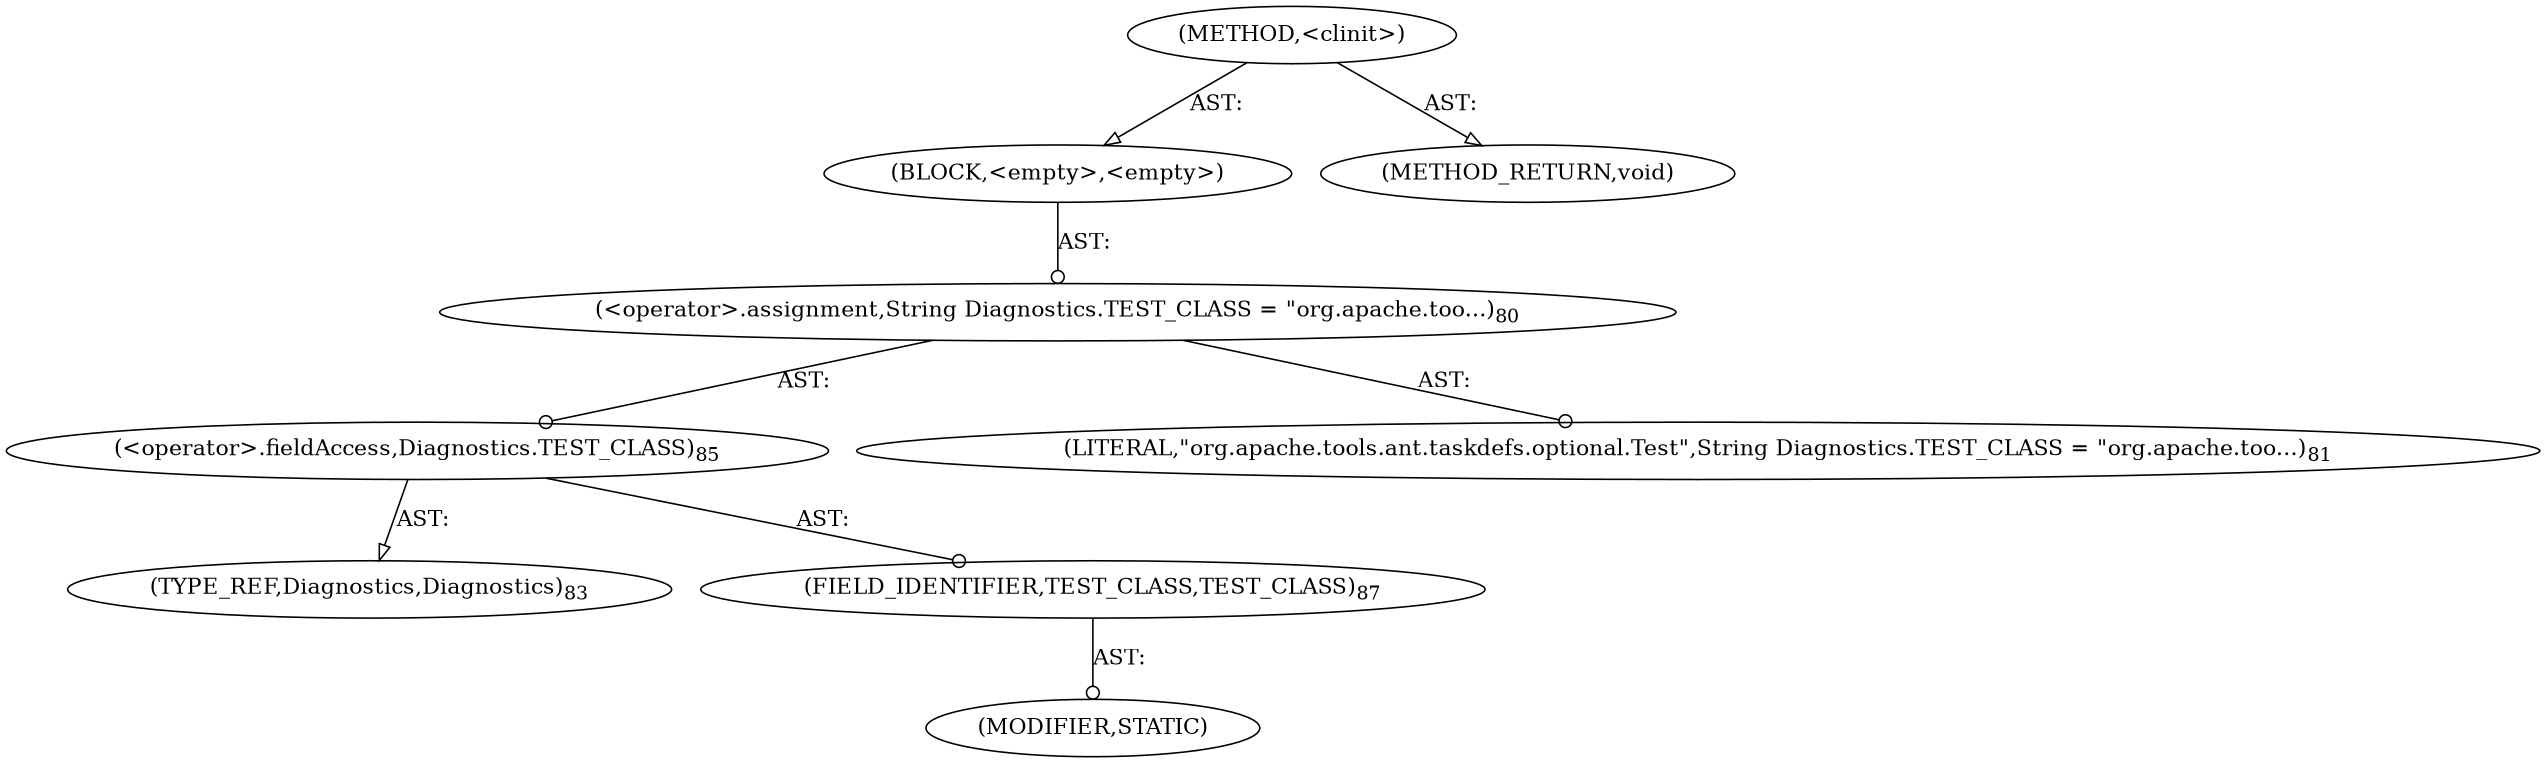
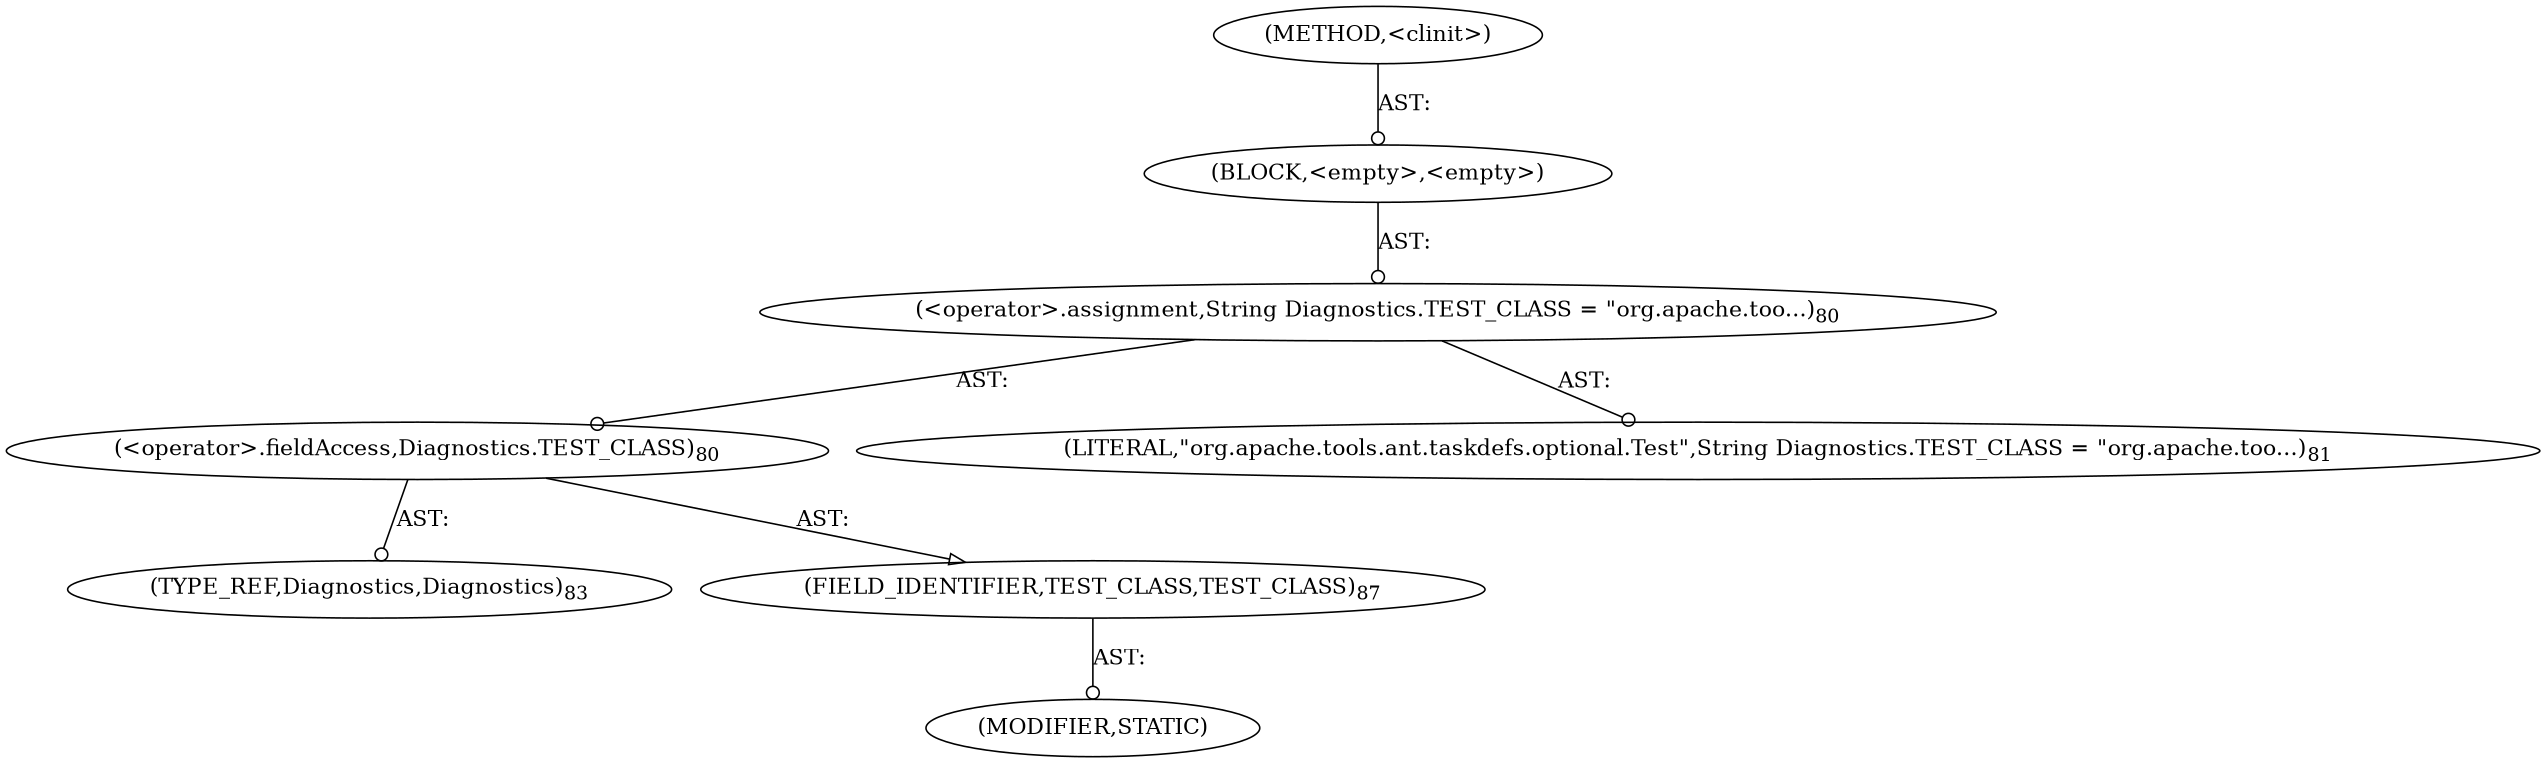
edge "(METHOD,<clinit>)" -> "(BLOCK,<empty>,<empty>)": arrowhead onormal -> odot
node "(METHOD_RETURN,void)": removed
node "(<operator>.fieldAccess,Diagnostics.TEST_CLASS)": text "85" -> "80"
edge "(<operator>.fieldAccess,Diagnostics.TEST_CLASS)" -> "(TYPE_REF,Diagnostics,Diagnostics)": arrowhead onormal -> odot
edge "(<operator>.fieldAccess,Diagnostics.TEST_CLASS)" -> "(FIELD_IDENTIFIER,TEST_CLASS,TEST_CLASS)": arrowhead odot -> onormal
